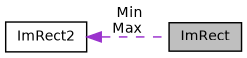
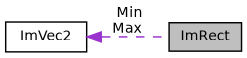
node "ImRect2": label "ImRect2" -> "ImVec2"
